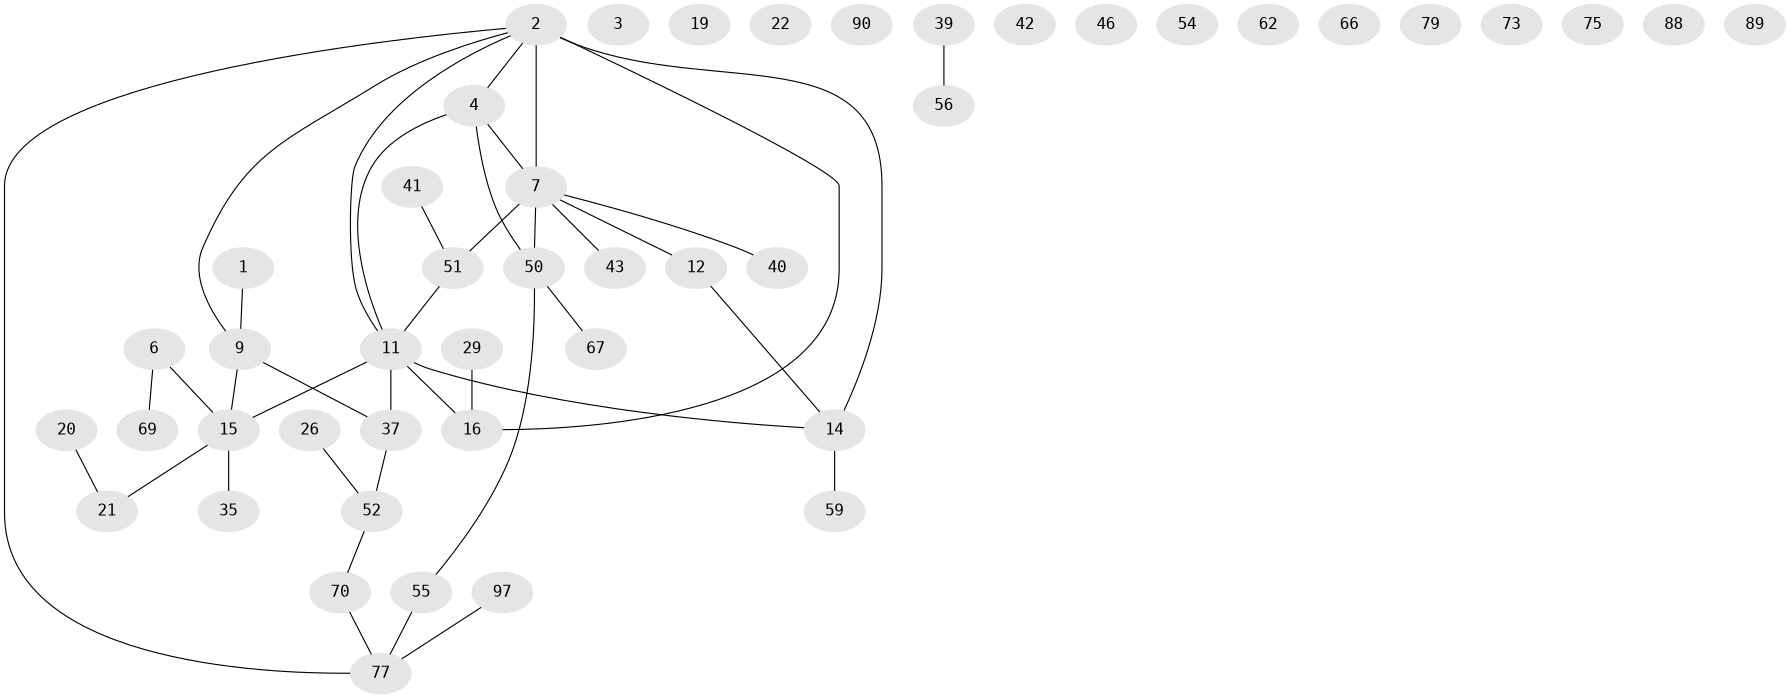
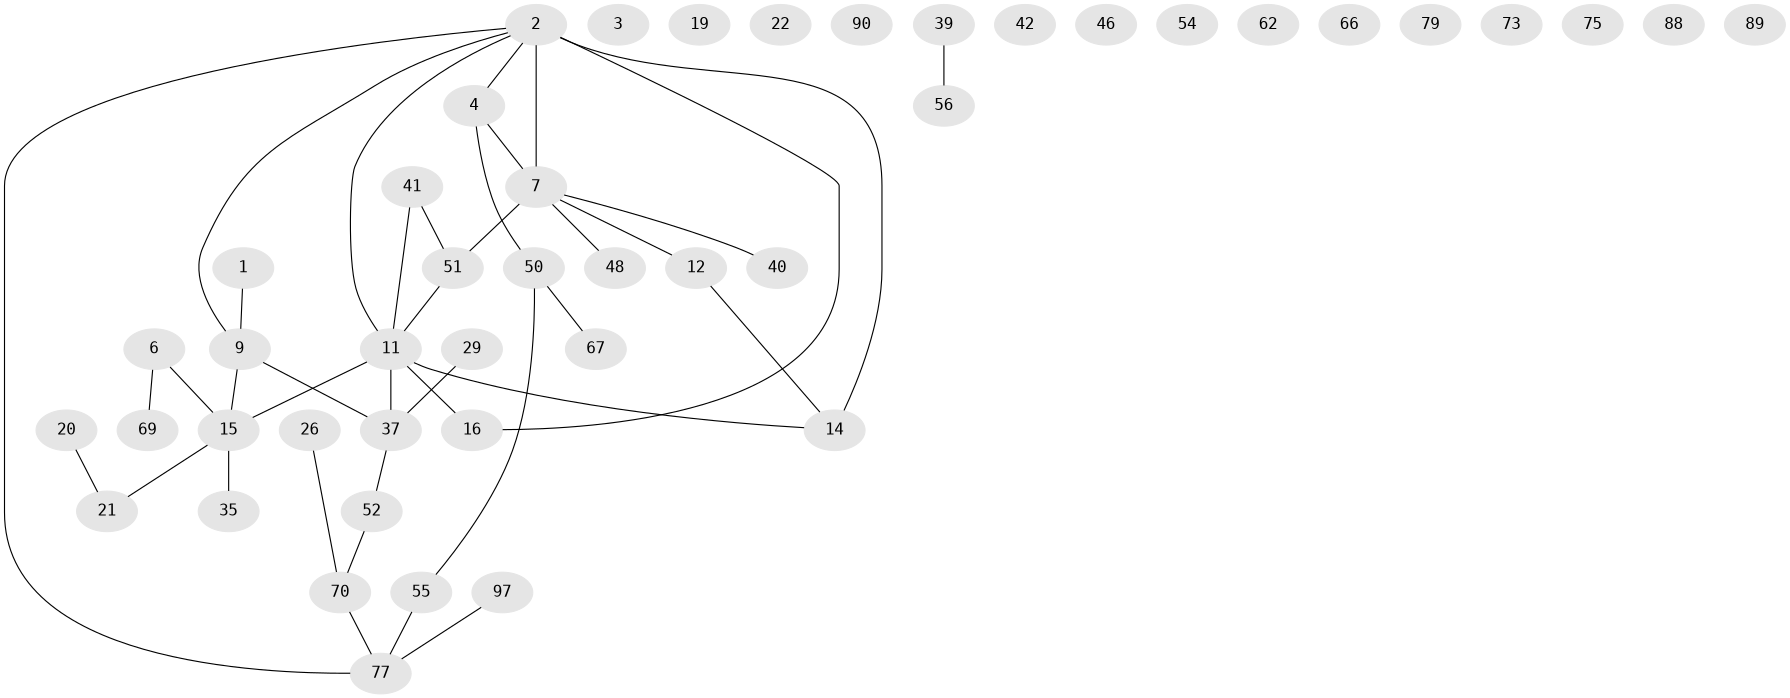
edge "4" -- "11": now "41" -- "11"
edge "7" -- "50": removed
node "43": label "43" -> "48"
edge "29" -- "16": now "29" -- "37"
edge "26" -- "52": now "26" -- "70"
node "59": removed
